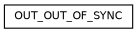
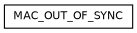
node "OUT_OUT_OF_SYNC": label "OUT_OUT_OF_SYNC" -> "MAC_OUT_OF_SYNC"
